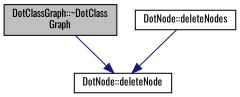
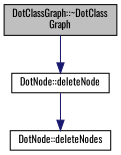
edge "DotNode::deleteNodes" -> "DotNode::deleteNode": reversed
